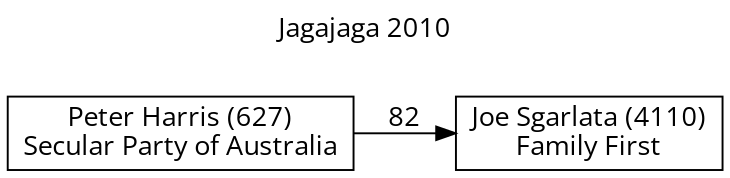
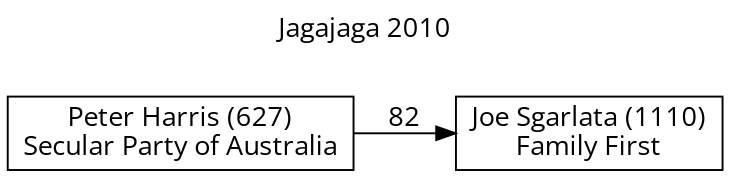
node "Joe Sgarlata (4110) Family First": label "Joe Sgarlata (4110) Family First" -> "Joe Sgarlata (1110) Family First"
